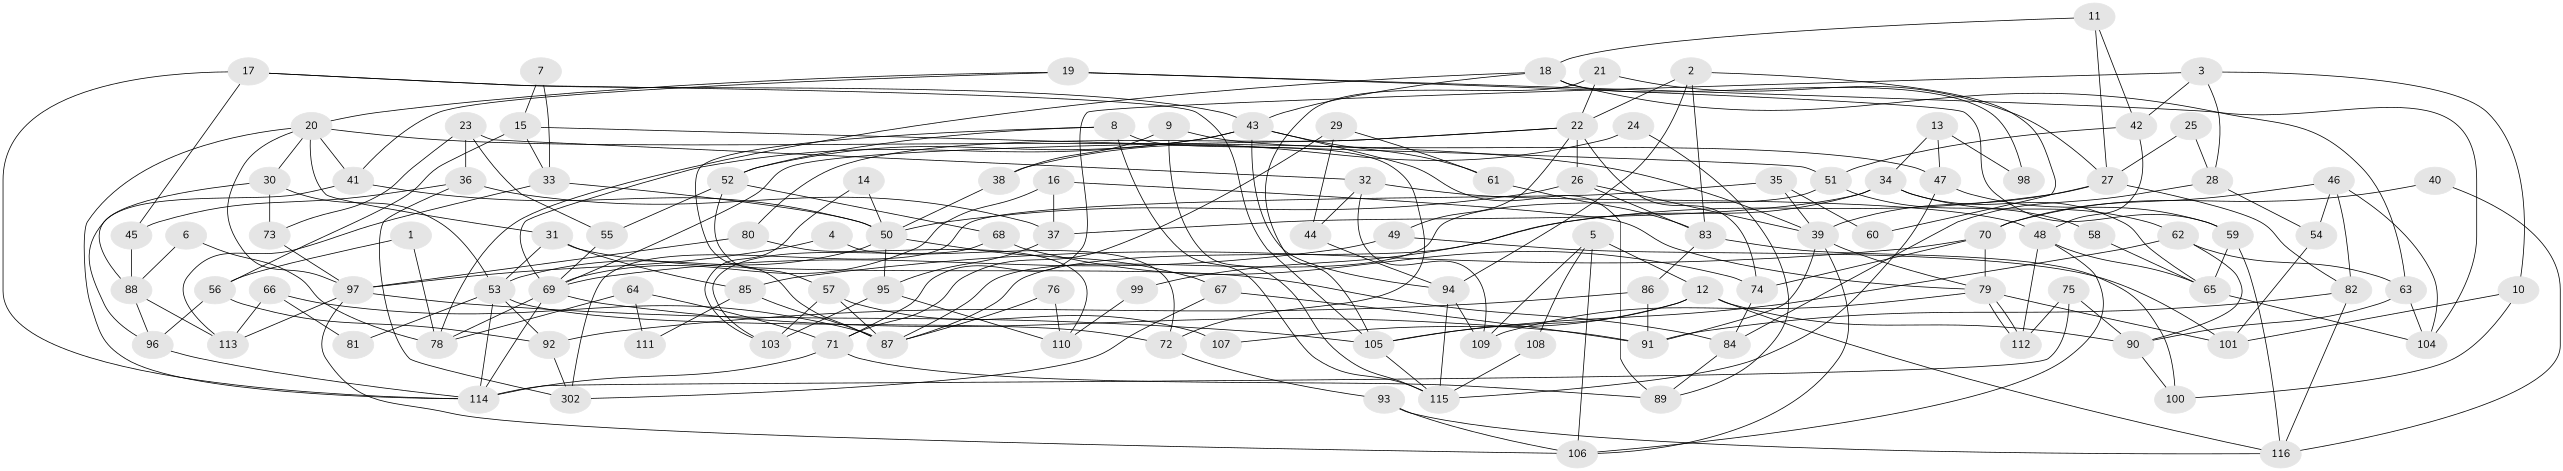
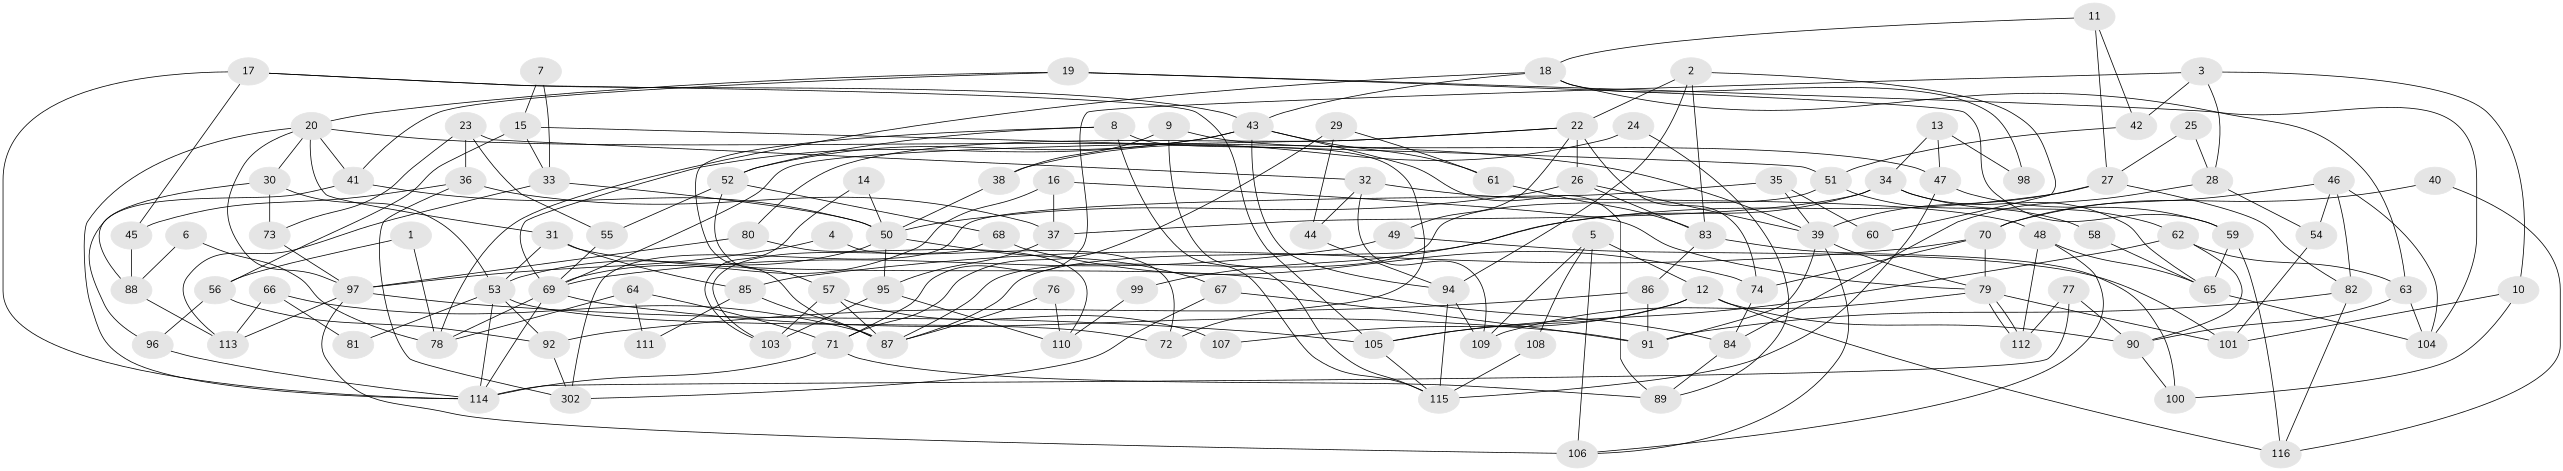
node "21": removed
edge "42" -- "48": removed
node "75": label "75" -> "77"
edge "88" -- "96": removed
node "93": removed
